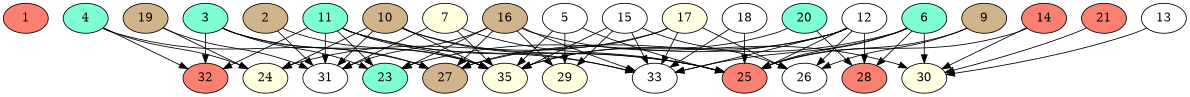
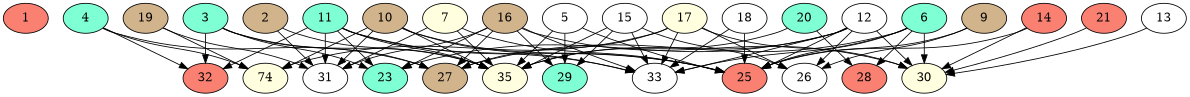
edge "12" -> "28": now "12" -> "30"
edge "17" -> "30": added
node "24": label "24" -> "74"
node "29": fillcolor lightyellow -> aquamarine
